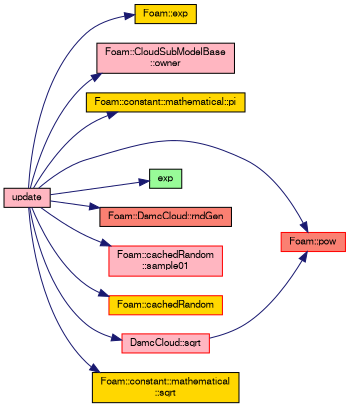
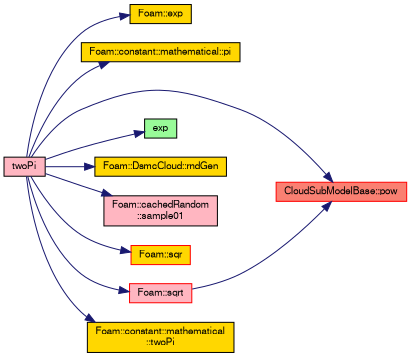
node "Foam::CloudSubModelBase ::owner": removed
node "update": label "update" -> "twoPi"
node "Foam::DsmcCloud::rndGen": fillcolor salmon -> gold
node "Foam::pow": label "Foam::pow" -> "CloudSubModelBase::pow"
node "Foam::cachedRandom ::sample01": color red -> black
node "Foam::cachedRandom": label "Foam::cachedRandom" -> "Foam::sqr"
node "DsmcCloud::sqrt": label "DsmcCloud::sqrt" -> "Foam::sqrt"
node "Foam::constant::mathematical ::sqrt": label "Foam::constant::mathematical ::sqrt" -> "Foam::constant::mathematical ::twoPi"
